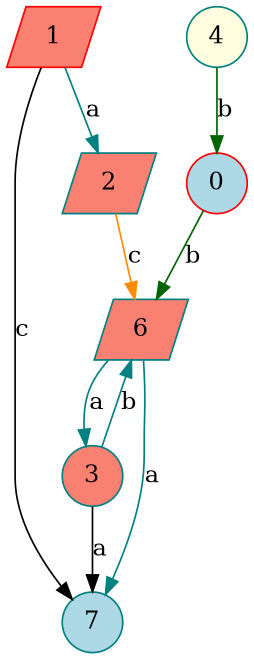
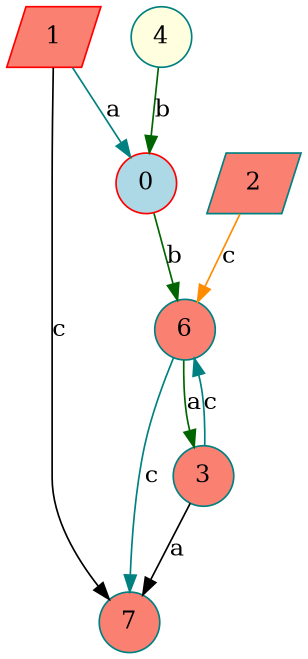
edge "1" -> "2": now "1" -> "0"
node "6": shape parallelogram -> circle
edge "6" -> "3": color teal -> darkgreen
edge "3" -> "6": label "b" -> "c"
edge "6" -> "7": label "a" -> "c"
node "7": fillcolor lightblue -> salmon
